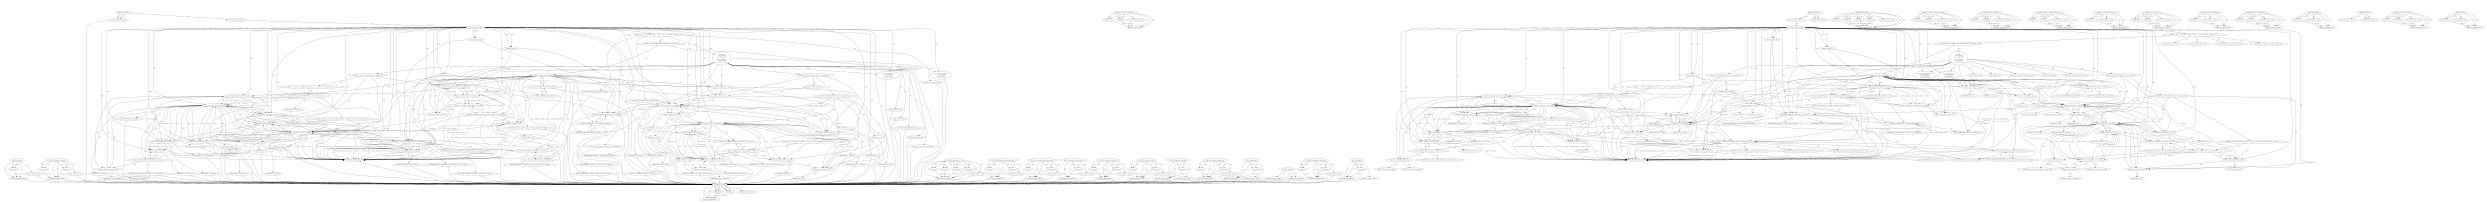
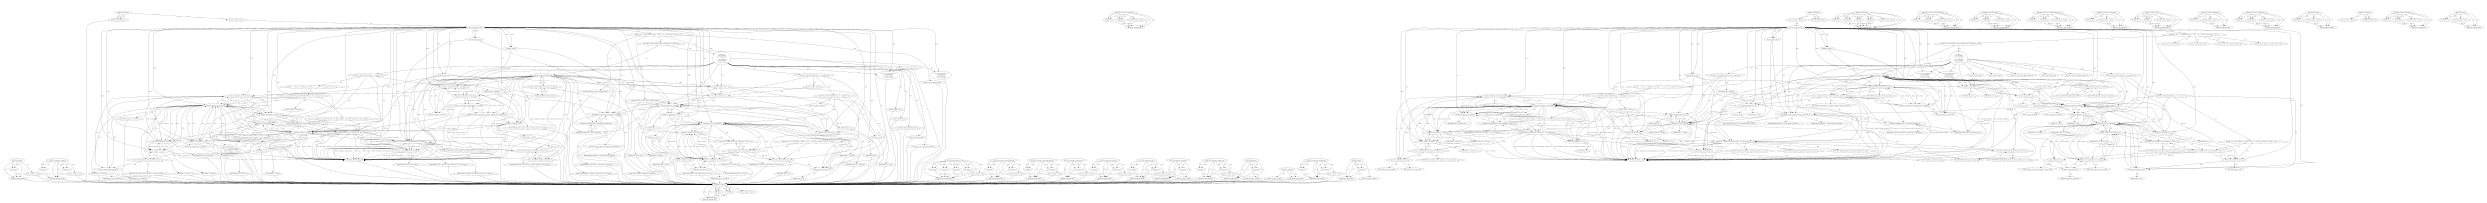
edge "(<operator>.cast,(Guchar *) gmalloc (length * nComps2))" -> "(<operator>.multiplication,length * nComps2)": now "(gmalloc,gmalloc (length * nComps2))" -> "(<operator>.multiplication,length * nComps2)"
